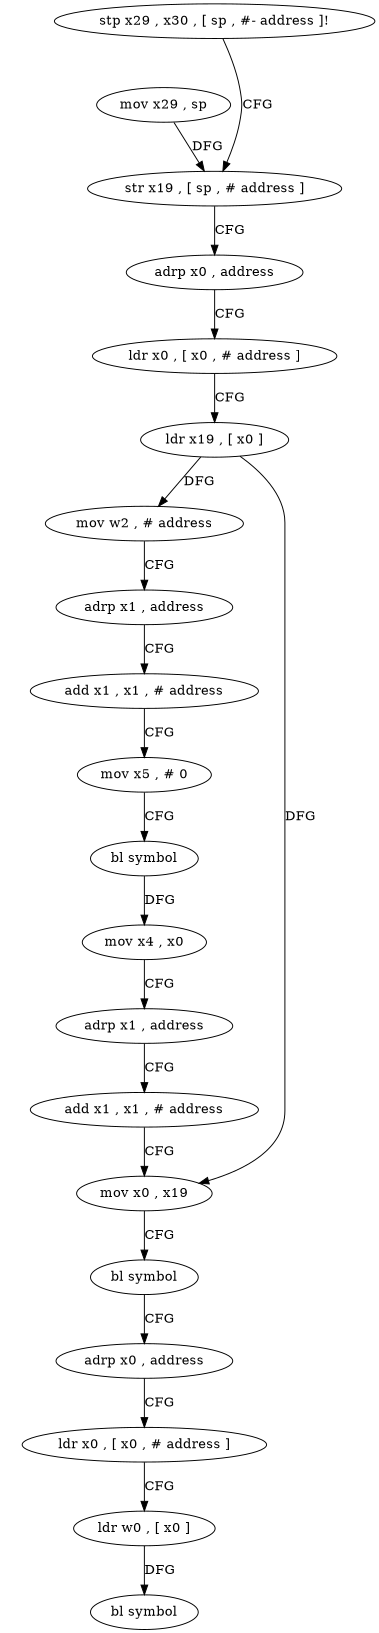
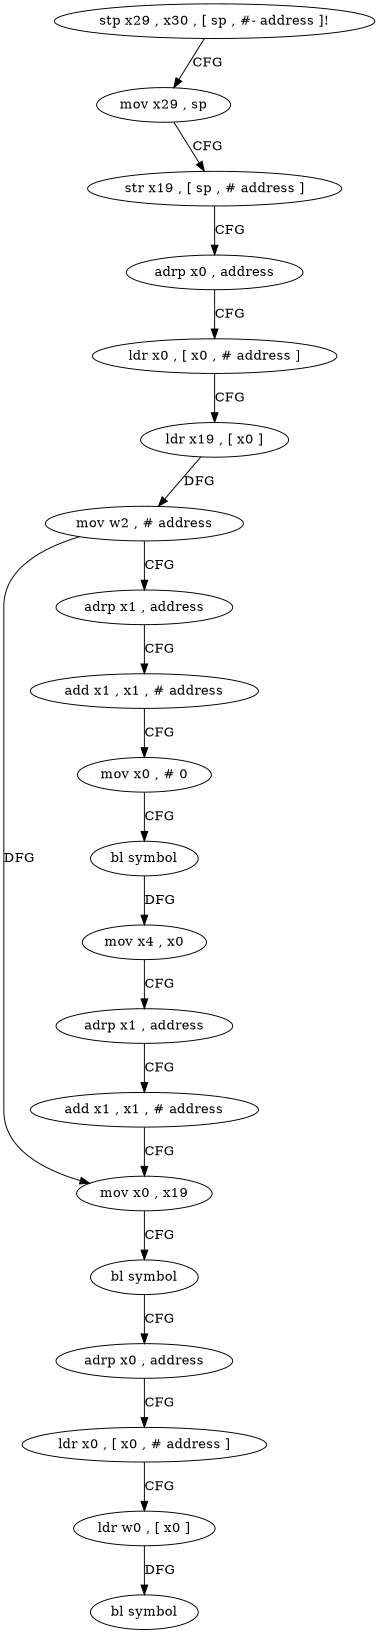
edge "stp x29 , x30 , [ sp , #- address ]!" -> "str x19 , [ sp , # address ]": now "stp x29 , x30 , [ sp , #- address ]!" -> "mov x29 , sp"
edge "mov x29 , sp" -> "str x19 , [ sp , # address ]": label "DFG" -> "CFG"
node "mov x5 , # 0": label "mov x5 , # 0" -> "mov x0 , # 0"
edge "ldr x19 , [ x0 ]" -> "mov x0 , x19": now "mov w2 , # address" -> "mov x0 , x19"
